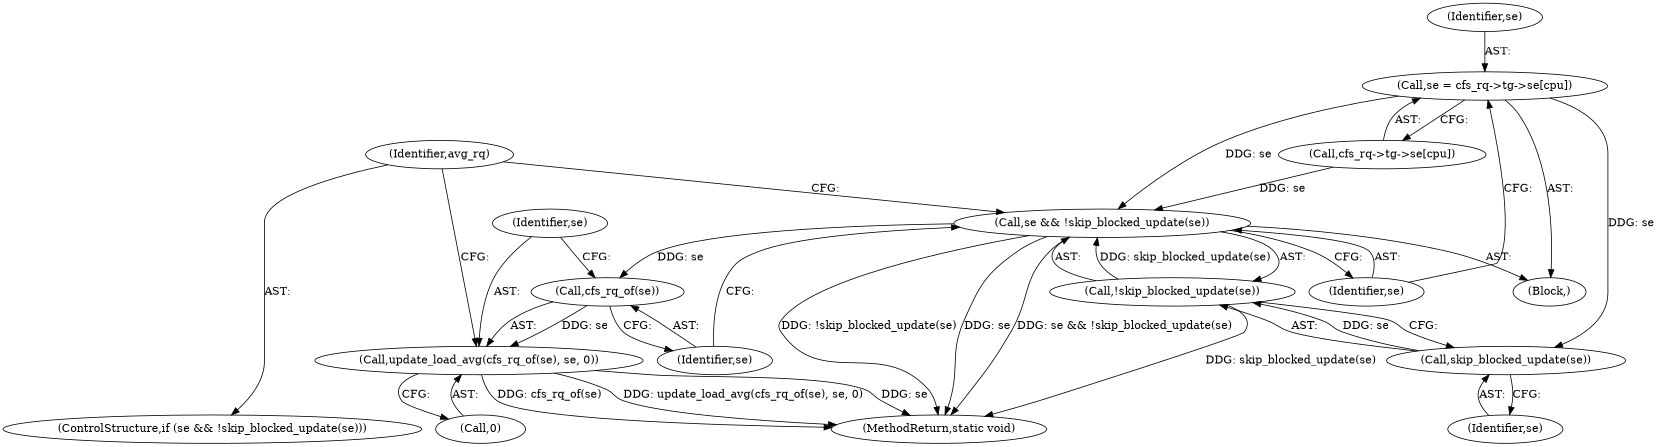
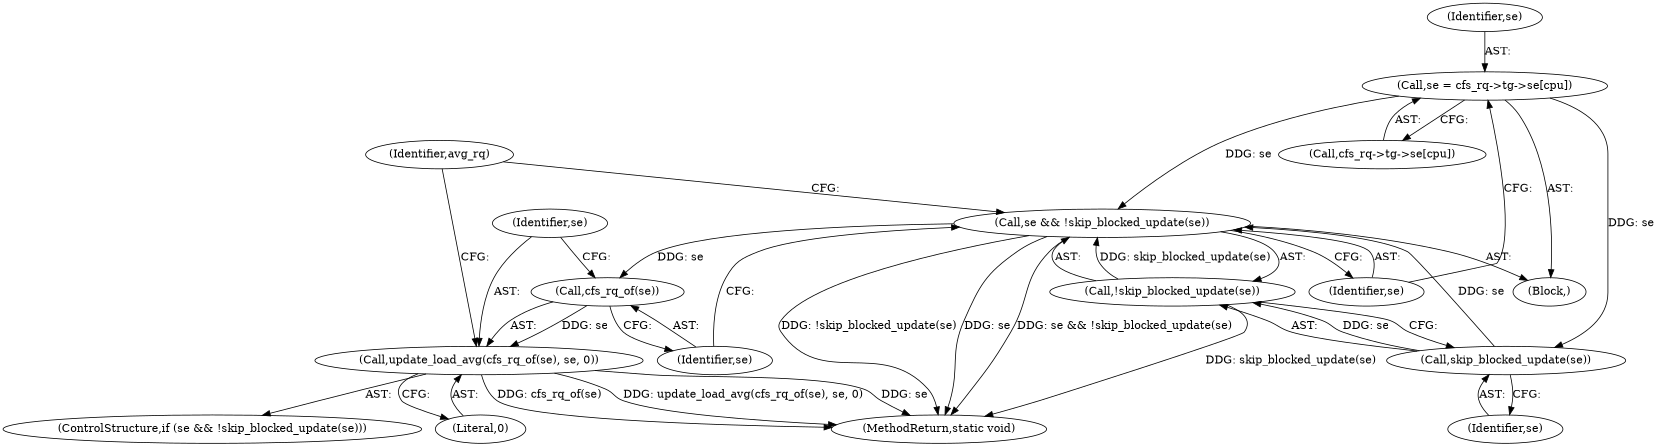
edge "(Call,cfs_rq->tg->se[cpu])" -> "(Call,se && !skip_blocked_update(se))": now "(Call,skip_blocked_update(se))" -> "(Call,se && !skip_blocked_update(se))"
edge "(Identifier,avg_rq)" -> "(ControlStructure,if (se && !skip_blocked_update(se)))": now "(Call,update_load_avg(cfs_rq_of(se), se, 0))" -> "(ControlStructure,if (se && !skip_blocked_update(se)))"
node "(Call,0)": label "(Call,0)" -> "(Literal,0)"
